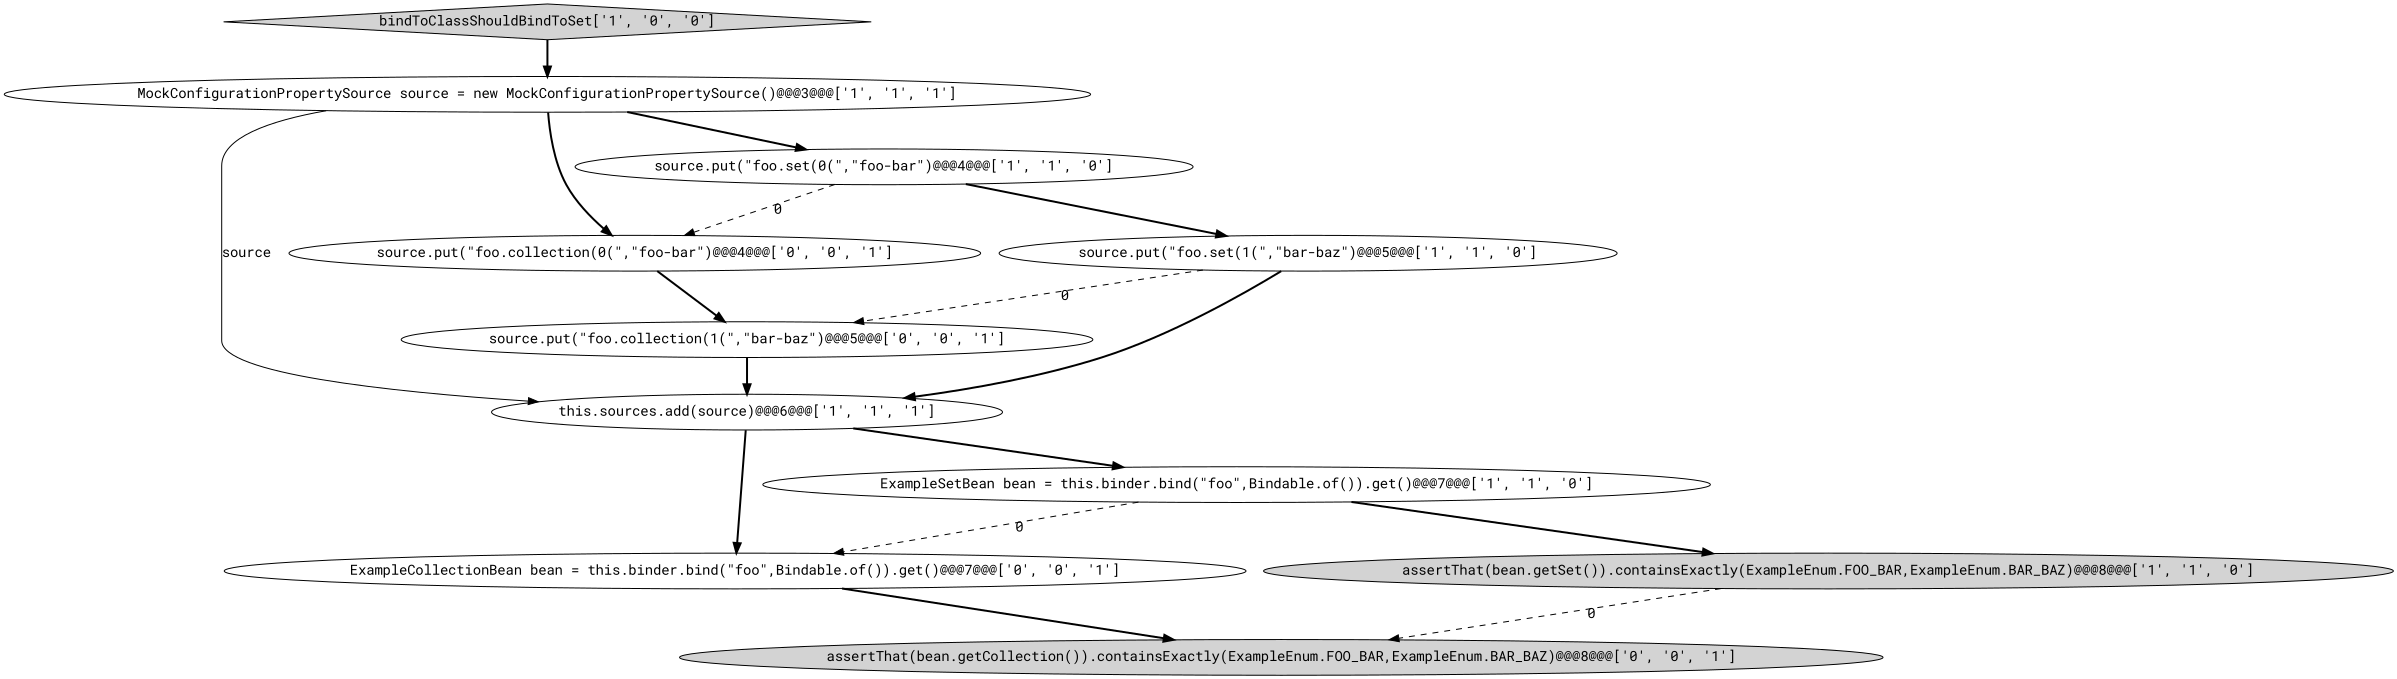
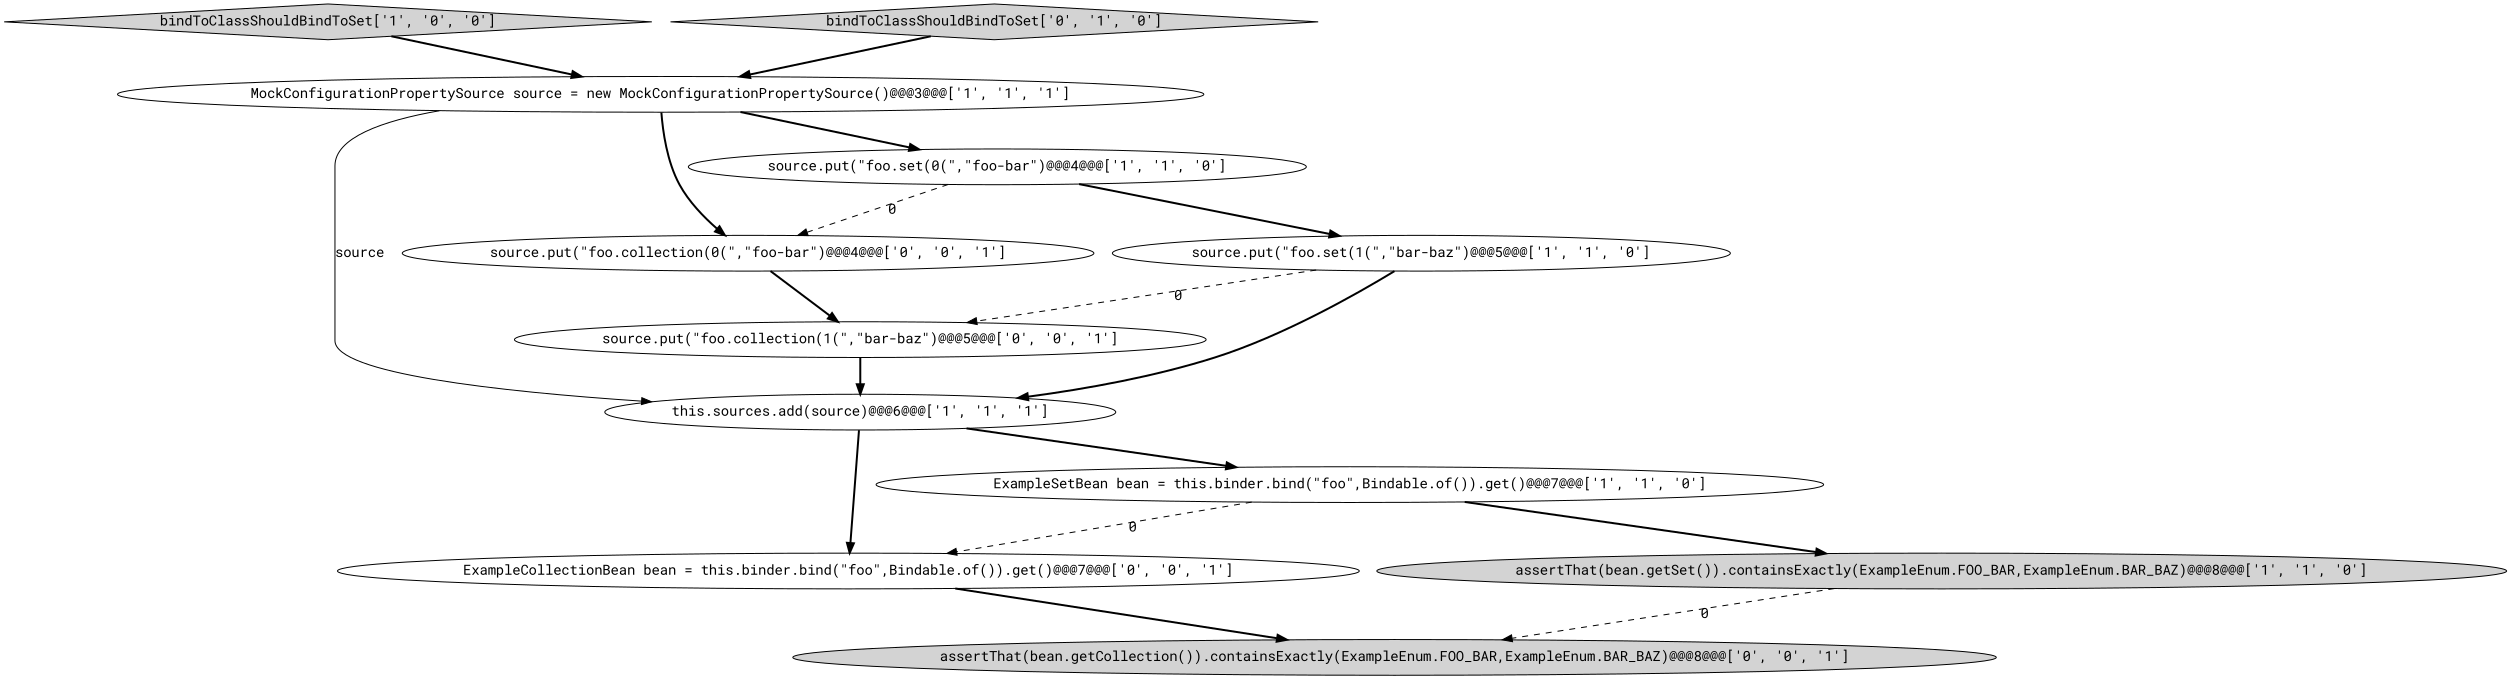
node "bindToClassShouldBindToSet['0', '1', '0']": added
